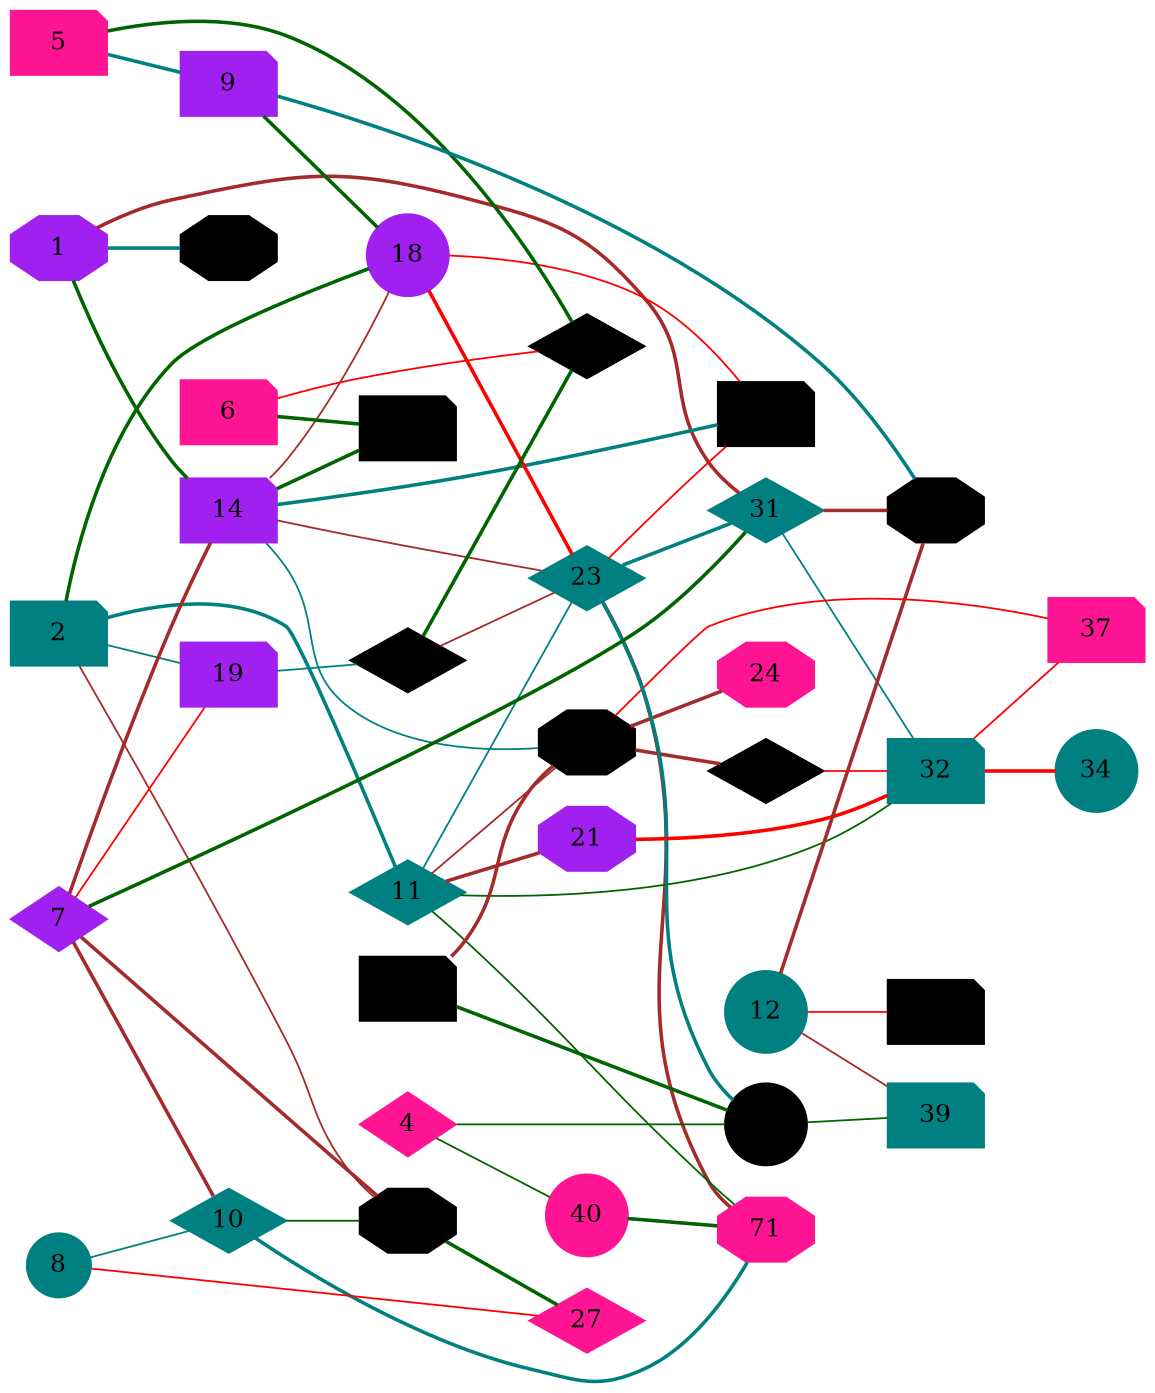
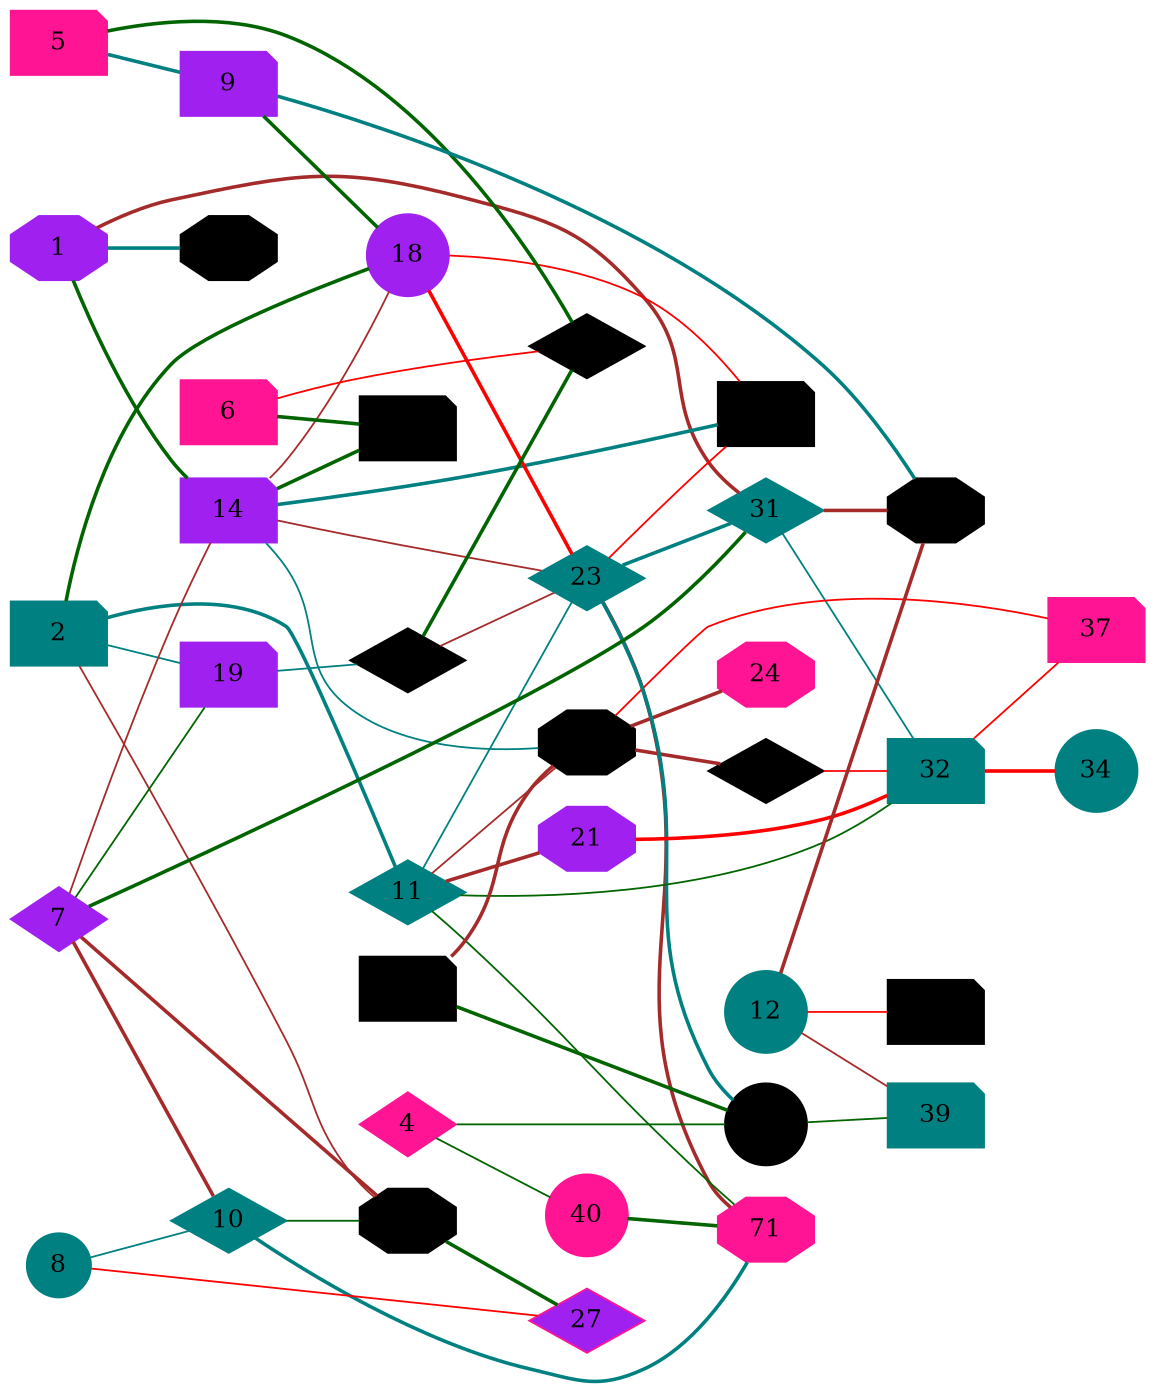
edge "14" -- "7": style bold -> solid
edge "19" -- "7": color red -> darkgreen
node "27": fillcolor deeppink -> purple
